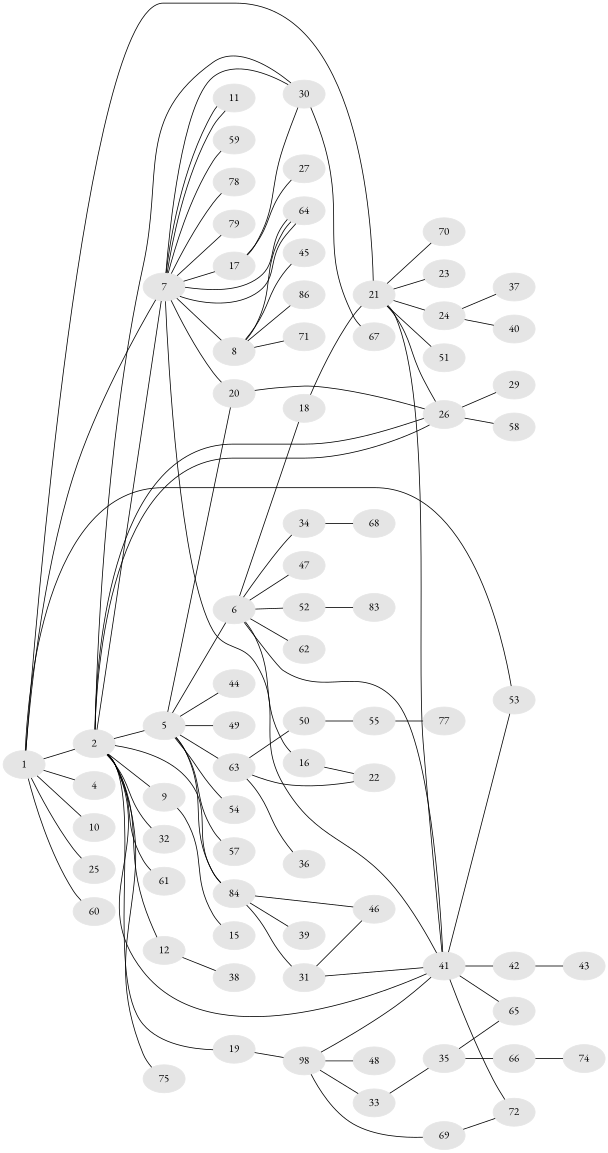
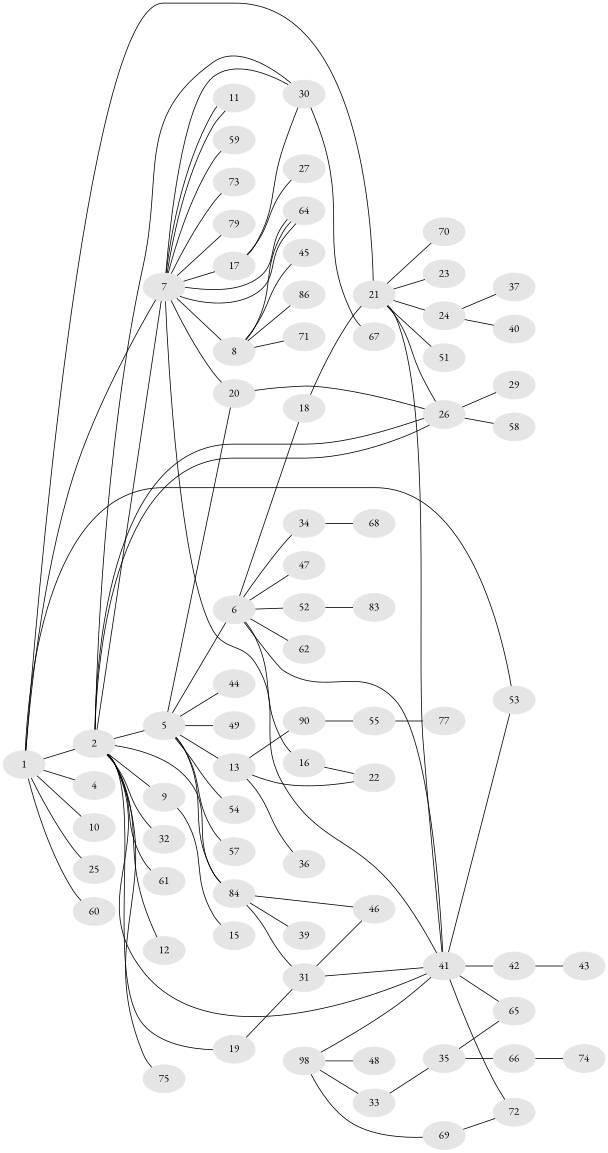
node "78": label "78" -> "73"
node "50": label "50" -> "90"
node "63": label "63" -> "13"
node "38": removed
edge "19" -- "98": now "19" -- "31"
